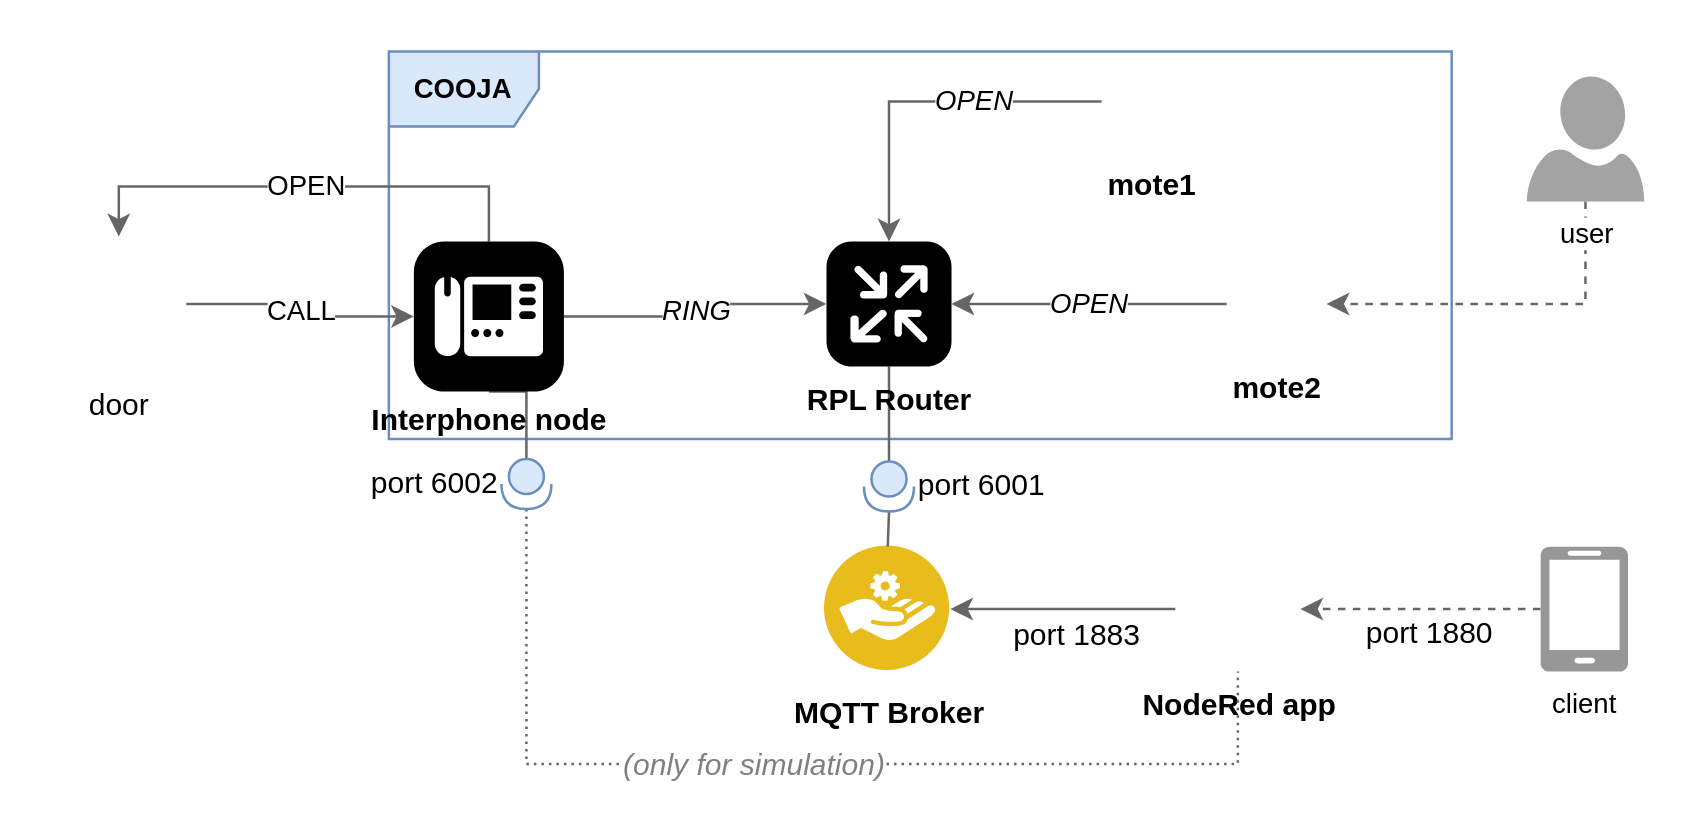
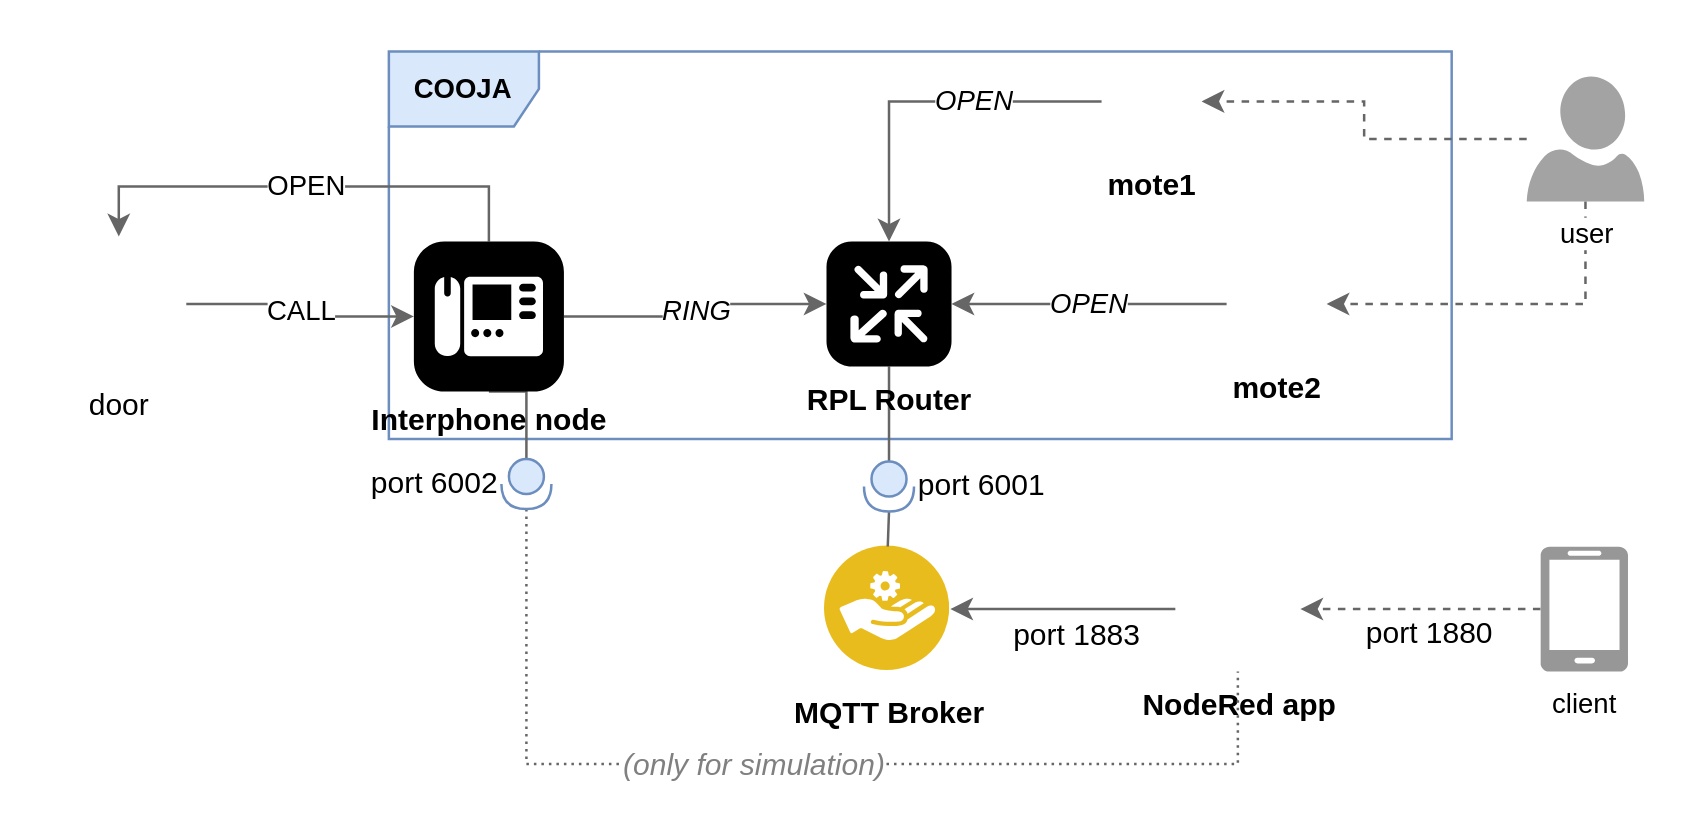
edge "user" -> "mote1": added
